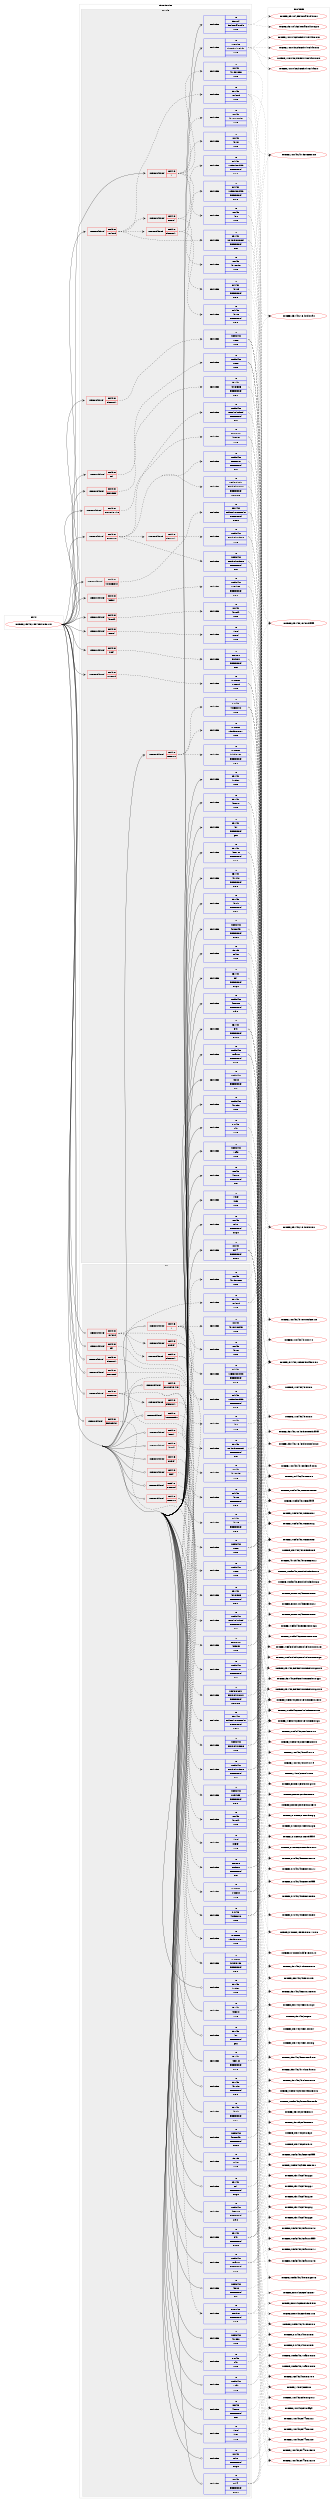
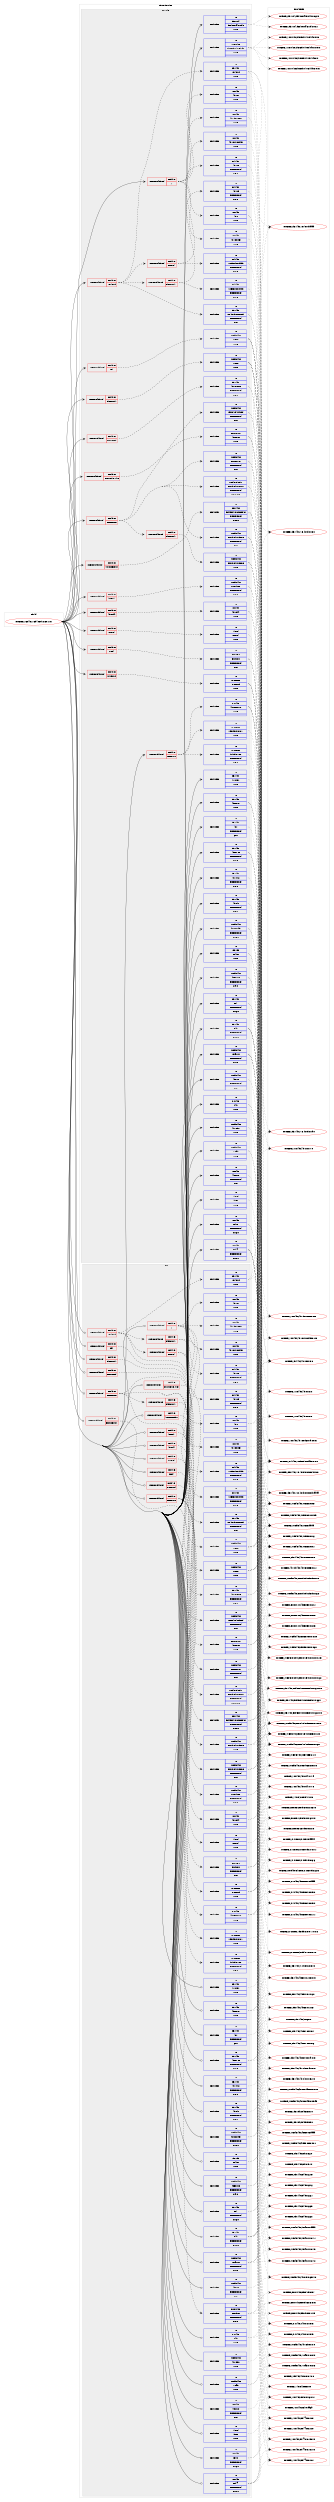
node "portage://sys-apps/systemd-246-r2": label "portage://sys-apps/systemd-246-r2" -> "portage://conditional-apps/systemd-246-r2"
node "portage://sys-libs/libseccomp-2.4.3": removed
